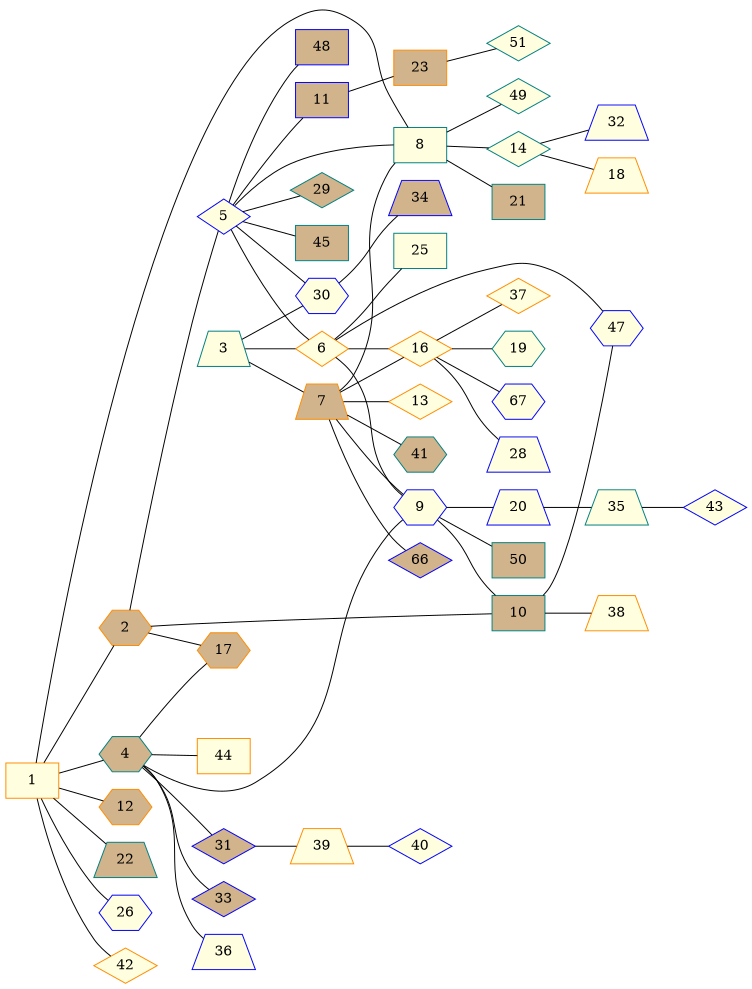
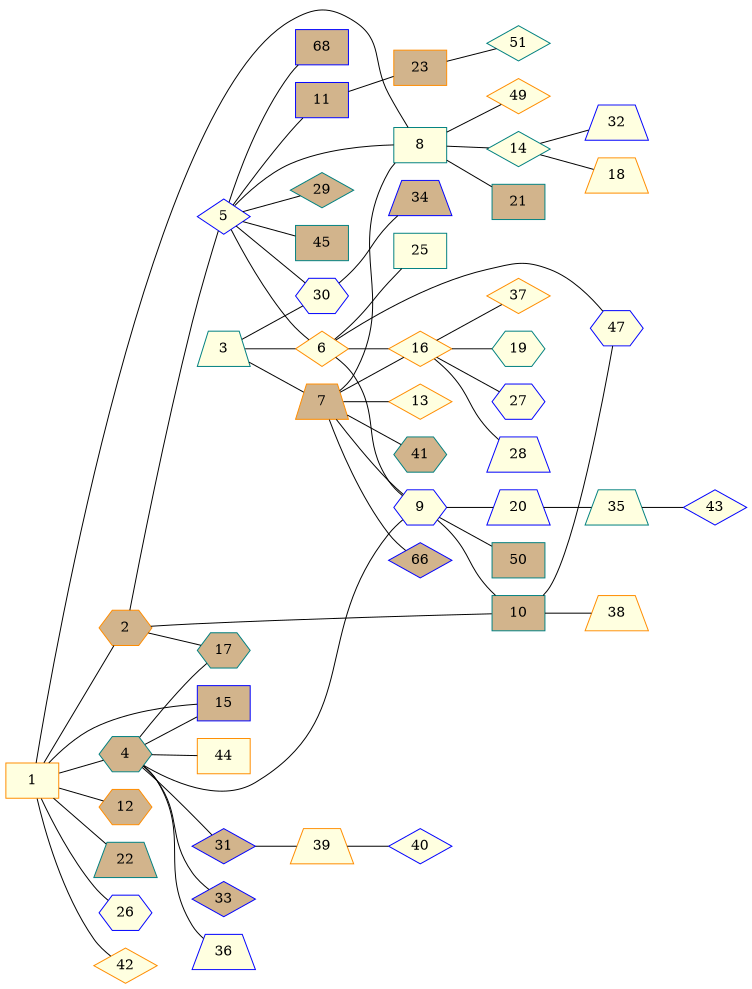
node "48": label "48" -> "68"
node "49": color teal -> darkorange
node "67": label "67" -> "27"
node "17": color darkorange -> teal
node "15": added
